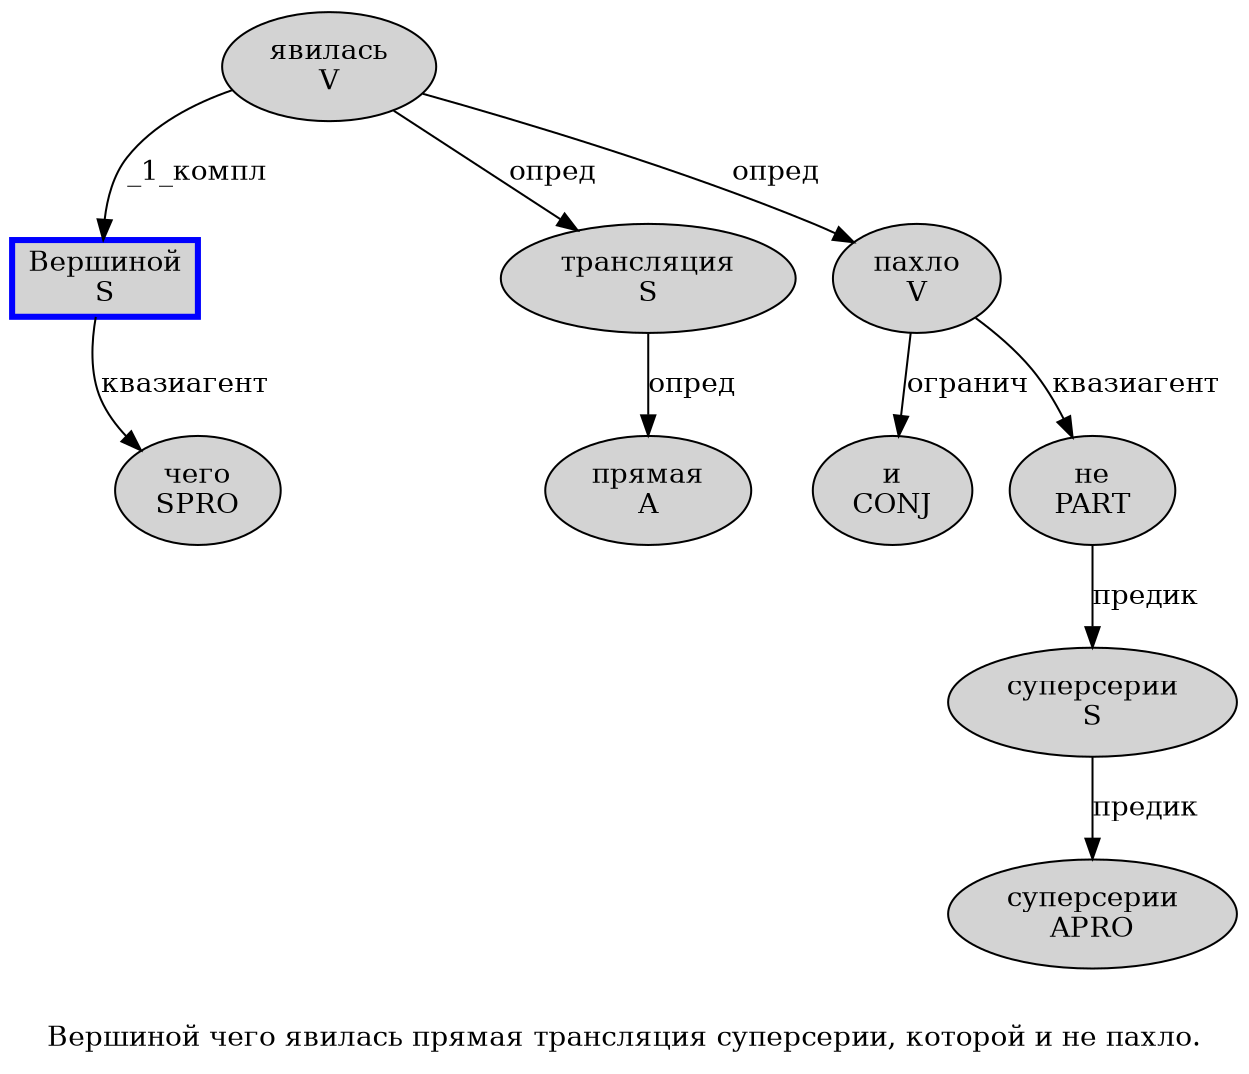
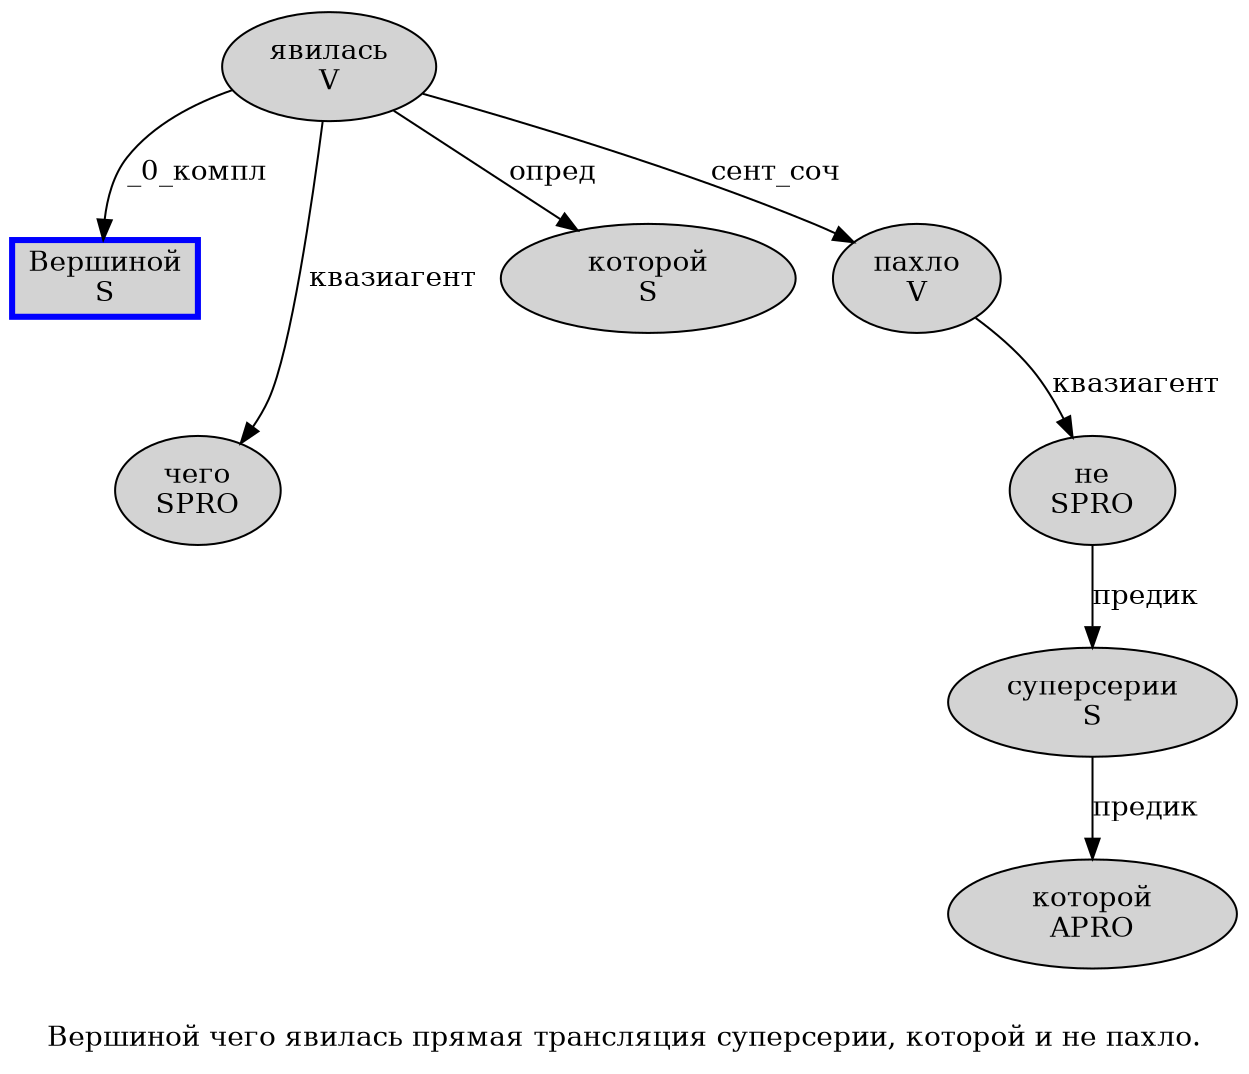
edge "явилась V" -> "Вершиной S": label "_1_компл" -> "_0_компл"
edge "явилась V" -> "пахло V": label "опред" -> "сент_соч"
node "трансляция S": label "трансляция S" -> "которой S"
edge "Вершиной S" -> "чего SPRO": now "явилась V" -> "чего SPRO"
node "прямая A": removed
node "и CONJ": removed
node "не PART": label "не PART" -> "не SPRO"
node "суперсерии APRO": label "суперсерии APRO" -> "которой APRO"
